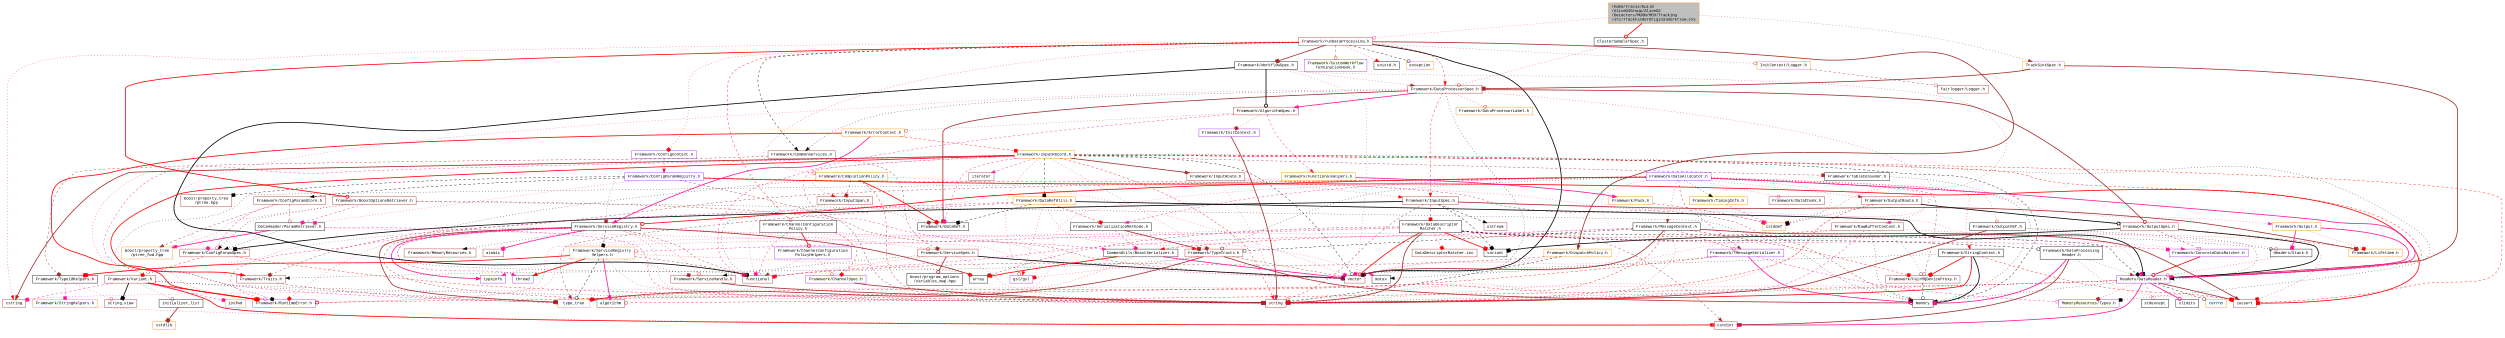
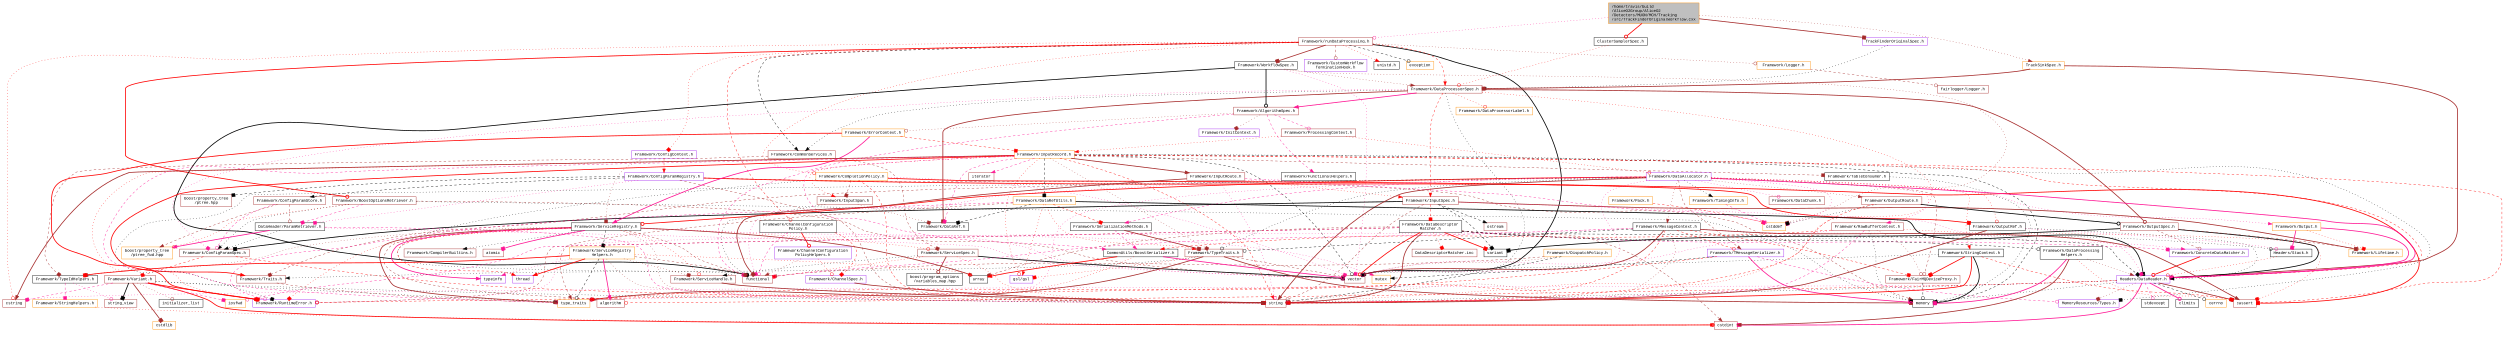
node "TrackFinderOriginalSpec.h": added
edge "Framework/runDataProcessing.h" -> "cstring": arrowhead normal -> odot
edge "Framework/runDataProcessing.h" -> "Framework/DispatchPolicy.h": removed
node "InitContext/Logger.h": label "InitContext/Logger.h" -> "Framework/Logger.h"
node "Framework/ProcessingContext.h": added
node "Framework/FunctionalHelpers.h": color darkorange -> black
edge "Framework/FunctionalHelpers.h" -> "Framework/Pack.h": removed
edge "Framework/InputRoute.h" -> "functional": added
edge "Framework/InputRoute.h" -> "cstddef": style dotted -> dashed
edge "Framework/CompletionPolicy.h" -> "Framework/DataRef.h": now "Framework/CompletionPolicy.h" -> "Framework/OutputRef.h"
edge "Framework/InitContext.h" -> "string": now "Framework/DataAllocator.h" -> "string"
edge "Framework/DataDescriptor Matcher.h" -> "Framework/RuntimeError.h": style dotted -> dashed
edge "Framework/DataDescriptor Matcher.h" -> "Framework/ServiceRegistry Helpers.h": now "Framework/DataDescriptor Matcher.h" -> "iosfwd"
edge "Framework/SerializationMethods.h" -> "CommonUtils/BoostSerializer.h": arrowhead box -> normal
node "Framework/MemoryResources.h": label "Framework/MemoryResources.h" -> "Framework/CompilerBuiltins.h"
node "Framework/DataProcessing Header.h": label "Framework/DataProcessing Header.h" -> "Framework/DataProcessing Helpers.h"
edge "Framework/ServiceRegistry.h" -> "thread": color deeppink -> red
edge "Framework/TMessageSerializer.h" -> "mutex": style dotted -> dashed
node "mutex": color black -> darkorange
edge "Framework/TypeTraits.h" -> "memory": arrowhead odot -> box
node "type_tree": label "type_tree" -> "type_traits"
edge "initializer_list" -> "cstdlib": now "Framework/Variant.h" -> "cstdlib"
